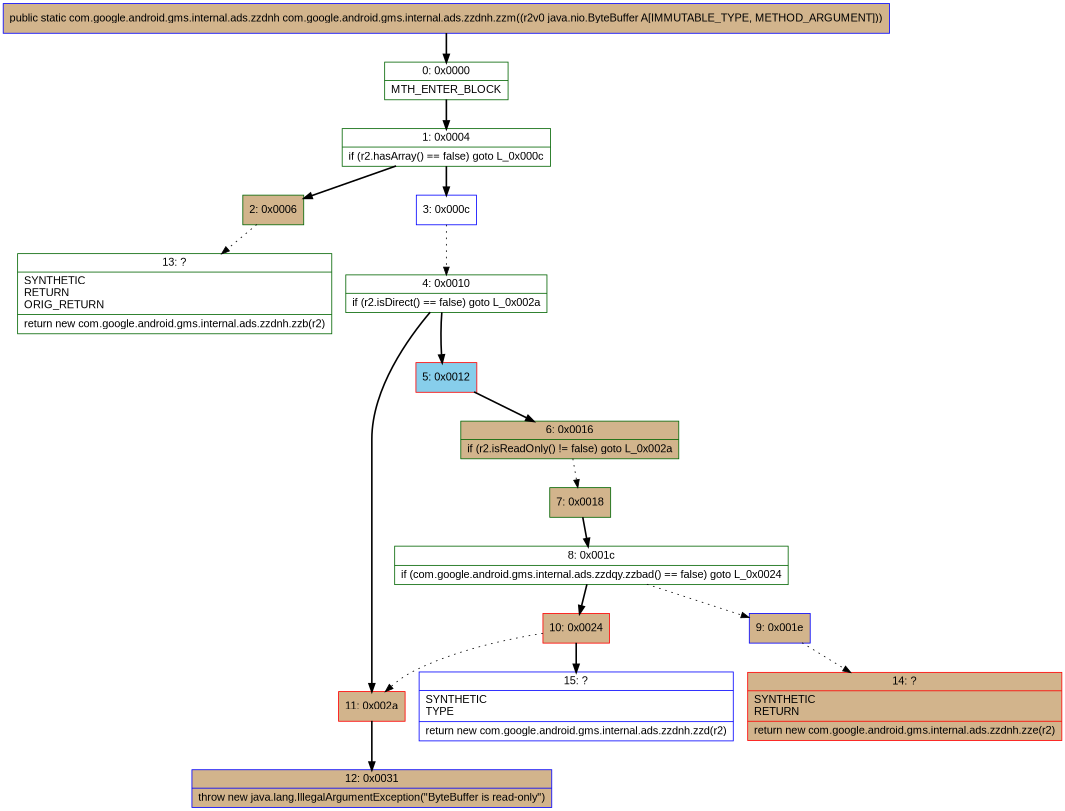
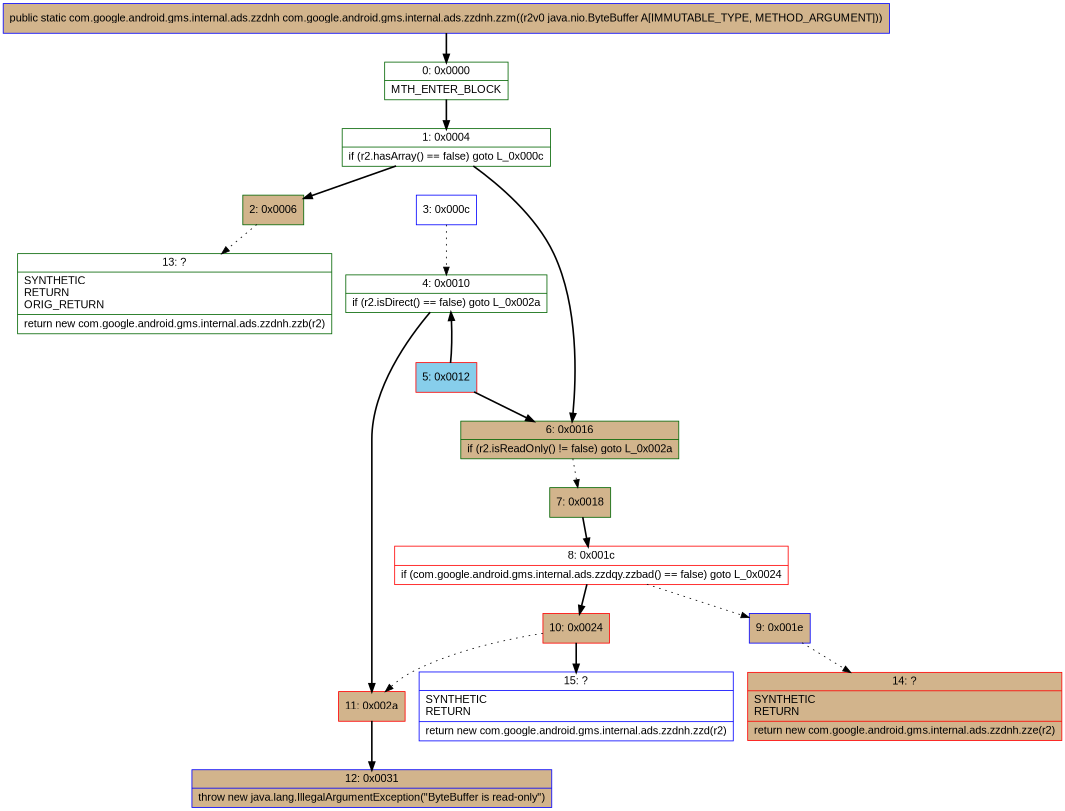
edge "1: 0x0004" -> "3: 0x000c": now "1: 0x0004" -> "6: 0x0016"
edge "4: 0x0010" -> "5: 0x0012": reversed
node "8: 0x001c": color darkgreen -> red
node "15: ?": text "TYPE" -> "RETURN"
